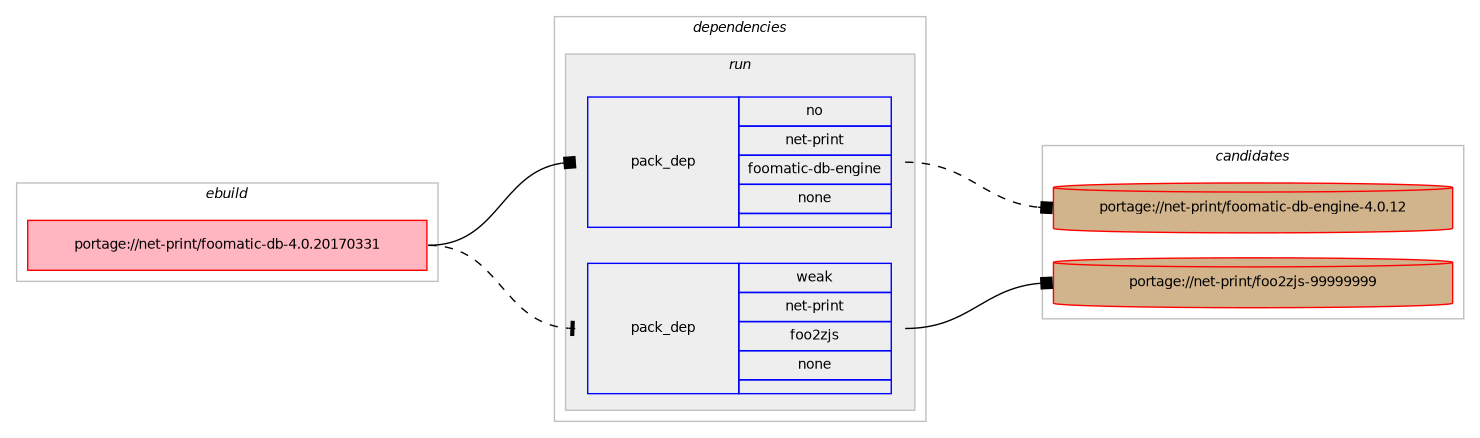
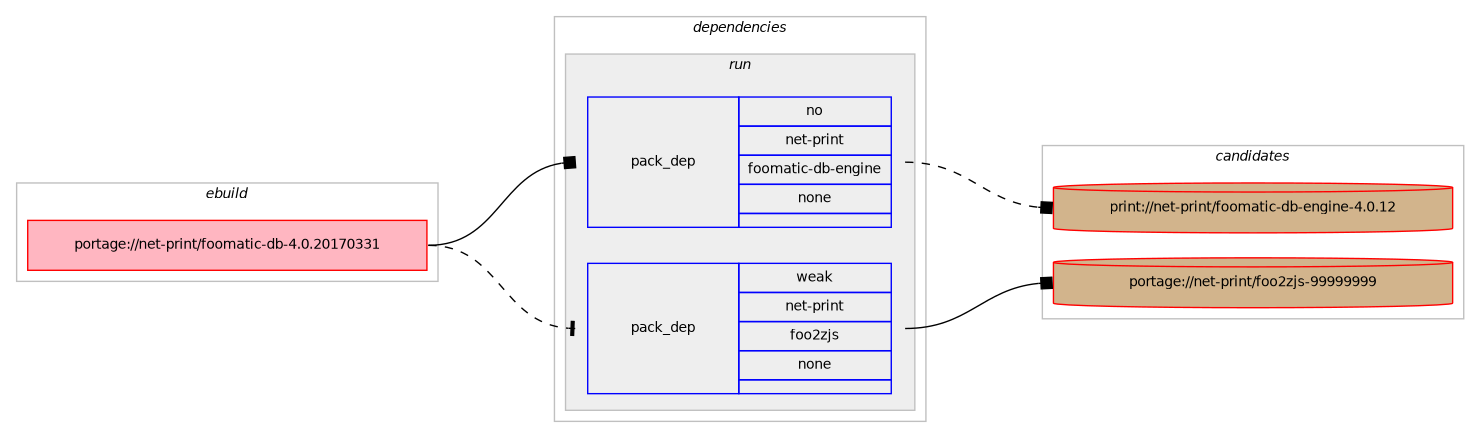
node "portage://net-print/foomatic-db-engine-4.0.12": label "portage://net-print/foomatic-db-engine-4.0.12" -> "print://net-print/foomatic-db-engine-4.0.12"
